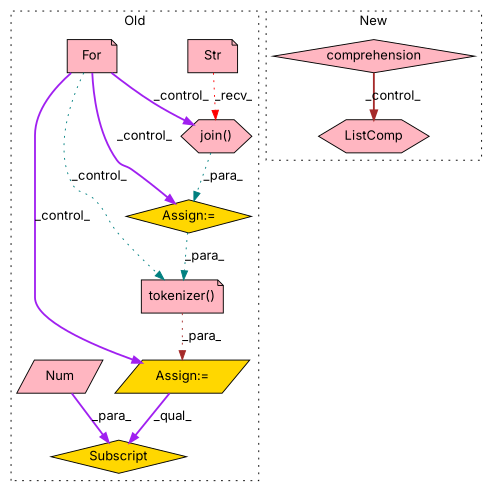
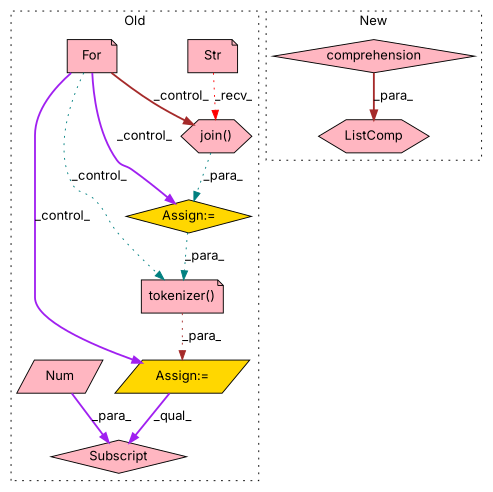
edge "comprehension" -> "ListComp": label "_control_" -> "_para_"
edge "For" -> "join()": color purple -> brown
node "Subscript": fillcolor gold -> lightpink
